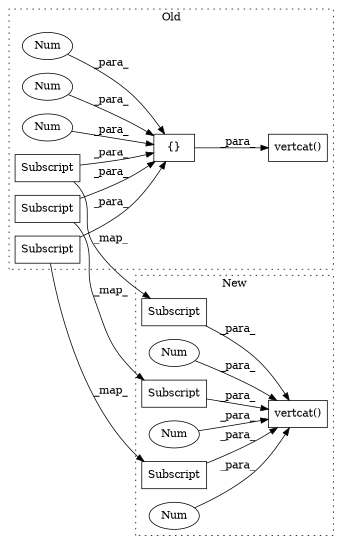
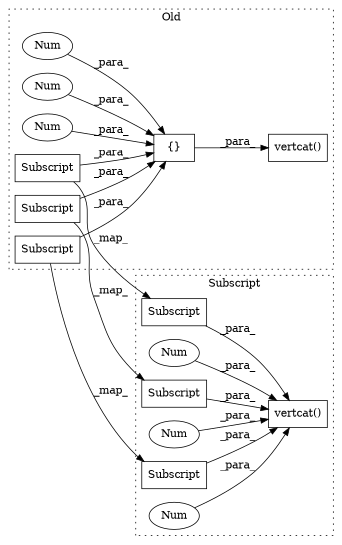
cluster "New": label "New" -> "Subscript"
